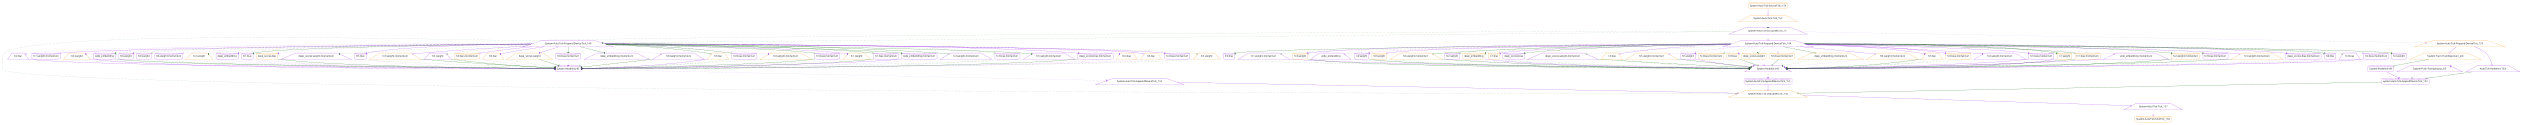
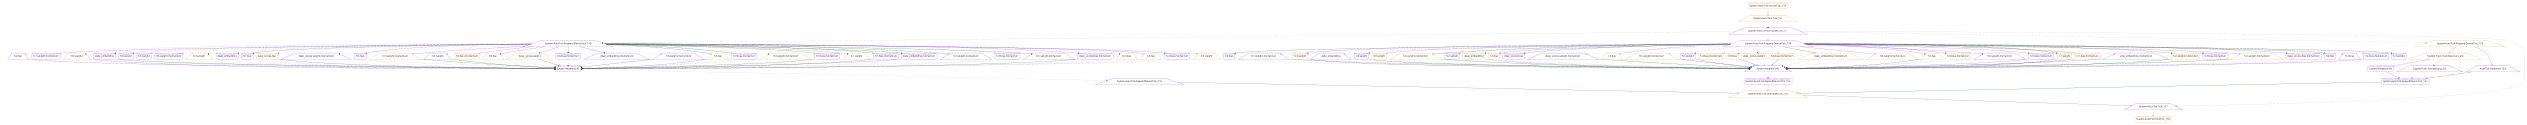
edge "System-AutoTick-SrcSubsetTick_151" -> "System-AutoTick-DstSubsetTick_156": now "System-AutoTick-SrcSubsetTick_151" -> "System-AutoTick-Tick_157"
edge "System-Train-TrainStep-train_job" -> "System-ModelInit-84": color darkgreen -> purple
edge "System-AutoTick-Prepend-DeviceTick_150" -> "System-Push-ForeignInput_83": now "System-Train-TrainStep-train_job" -> "System-Push-ForeignInput_83"
